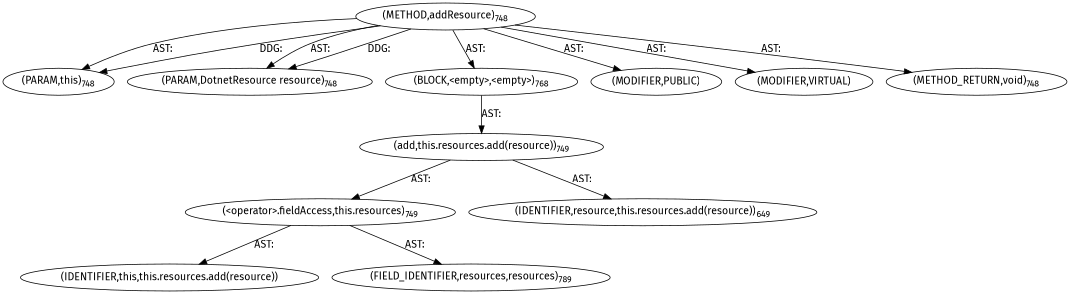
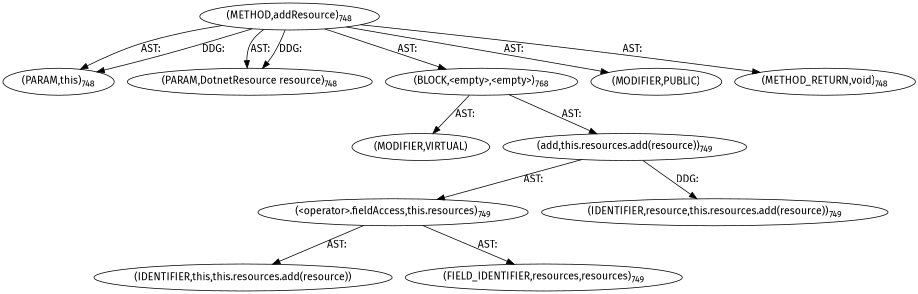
edge "(METHOD,addResource)" -> "(MODIFIER,VIRTUAL)": now "(BLOCK,<empty>,<empty>)" -> "(MODIFIER,VIRTUAL)"
edge "(add,this.resources.add(resource))" -> "(IDENTIFIER,resource,this.resources.add(resource))": label "AST: " -> "DDG: "
node "(IDENTIFIER,resource,this.resources.add(resource))": text "649" -> "749"
node "(FIELD_IDENTIFIER,resources,resources)": text "789" -> "749"
